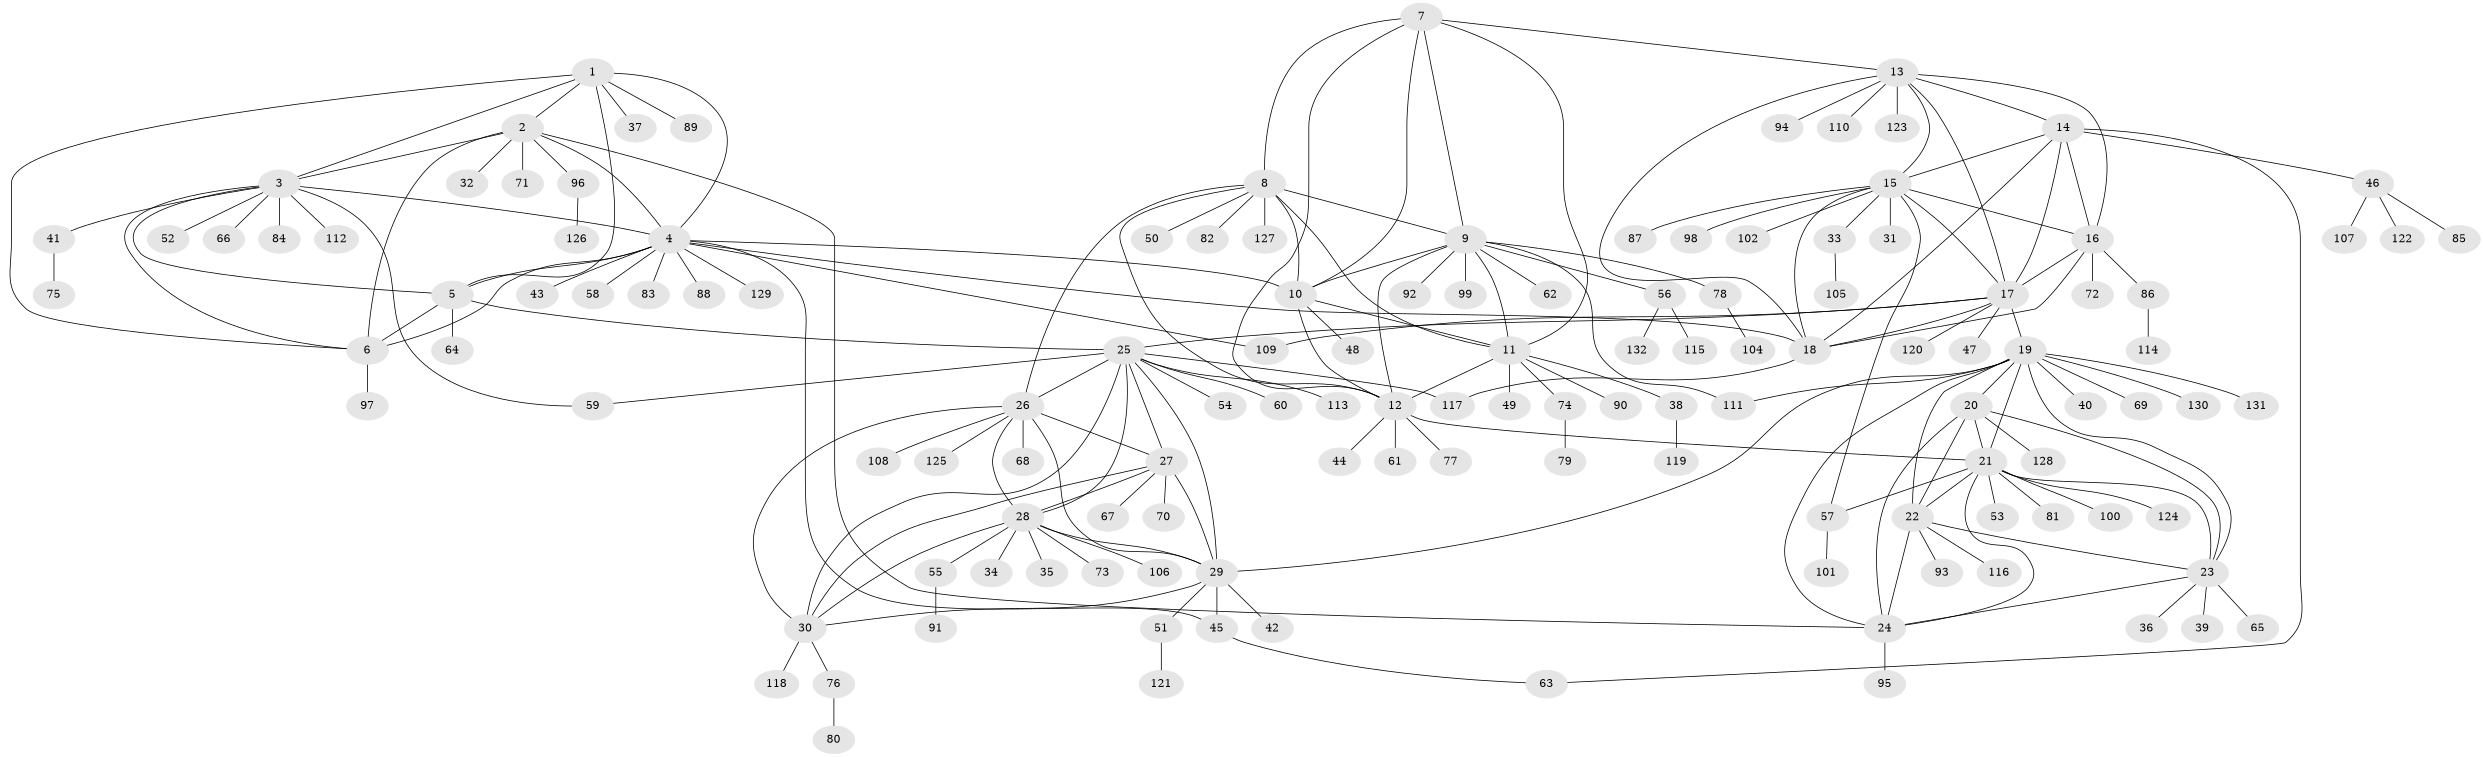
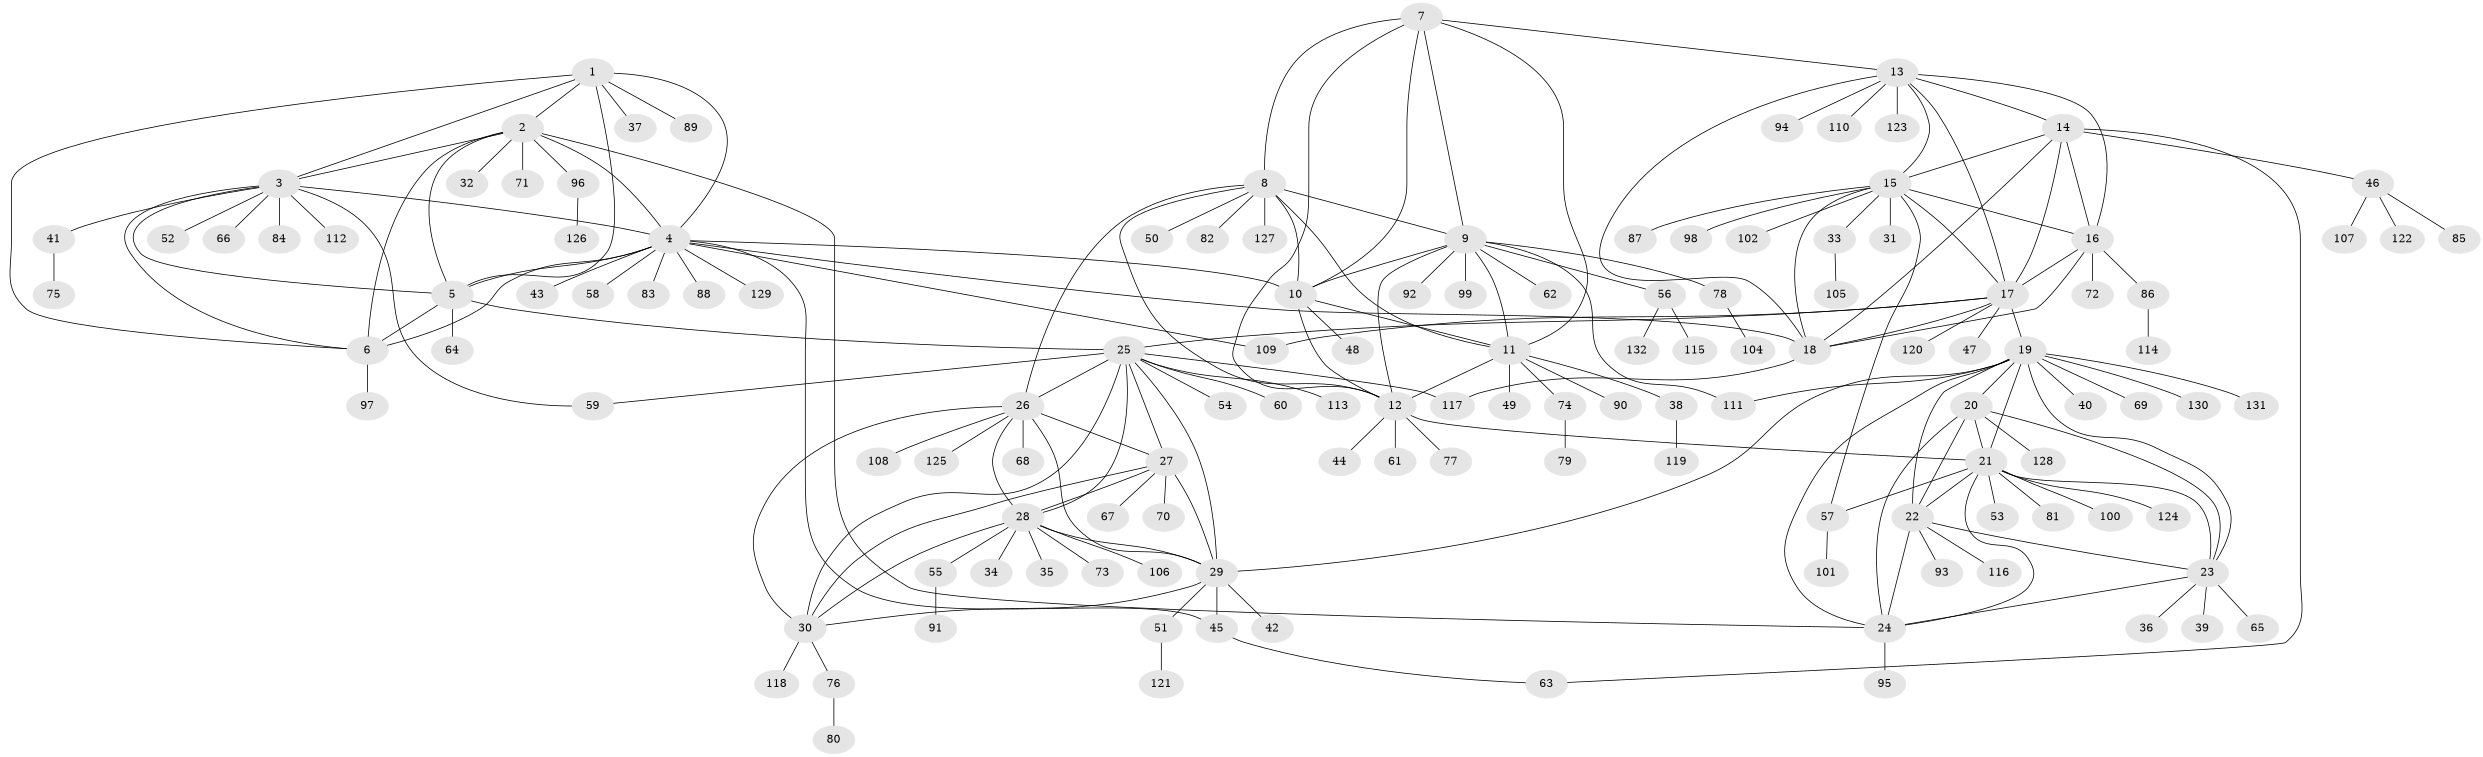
edge "2" -- "5": added
